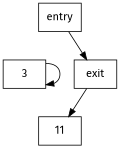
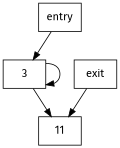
edge "entry" -> "exit": now "entry" -> "3"
edge "3" -> "11": added
